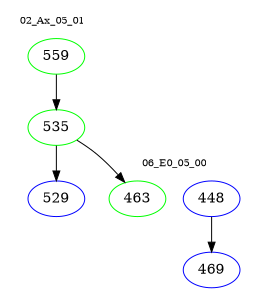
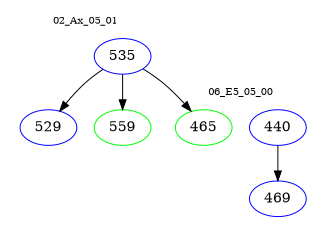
edge "559" -> "535": reversed
node "535": color green -> blue
cluster "06_E0_05_00": label "06_E0_05_00" -> "06_E5_05_00"
node "463": label "463" -> "465"
node "448": label "448" -> "440"
